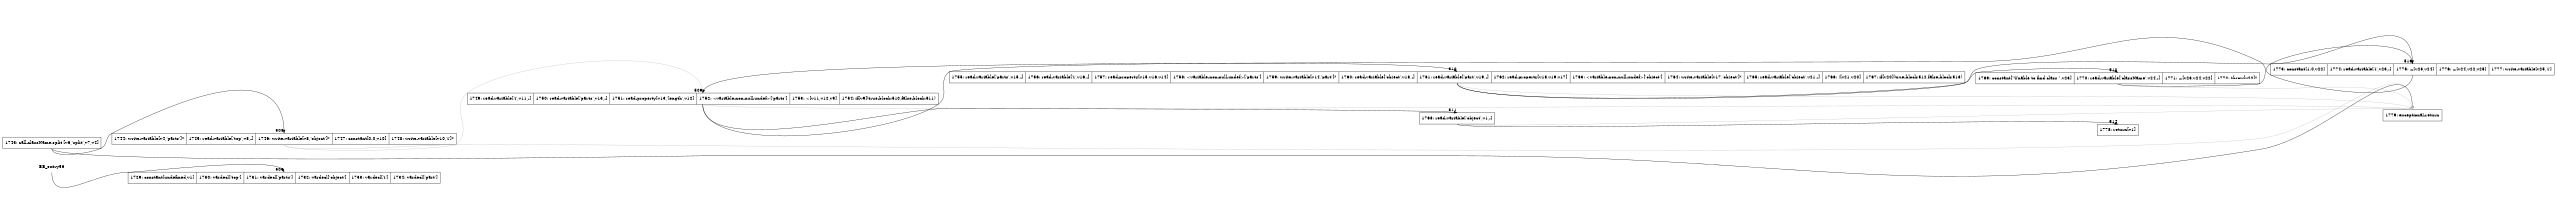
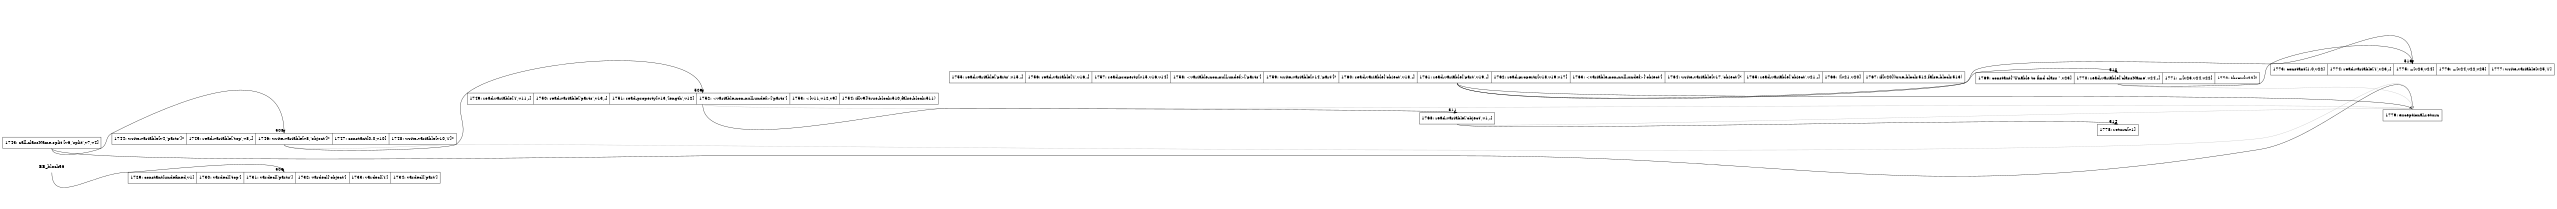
edge "1773: constant[1.0,v22]" -> "1749: read-variable['i',v11,-]": removed
edge "1749: read-variable['i',v11,-]" -> "1755: read-variable['parts',v15,-]": removed
edge "1744: write-variable[v4,'parts']*" -> "1749: read-variable['i',v11,-]": color gray -> black
edge "1755: read-variable['parts',v15,-]" -> "1779: exceptional-return": color gray -> black
node "BB_entry56": label "BB_entry56" -> "BB_block56"
